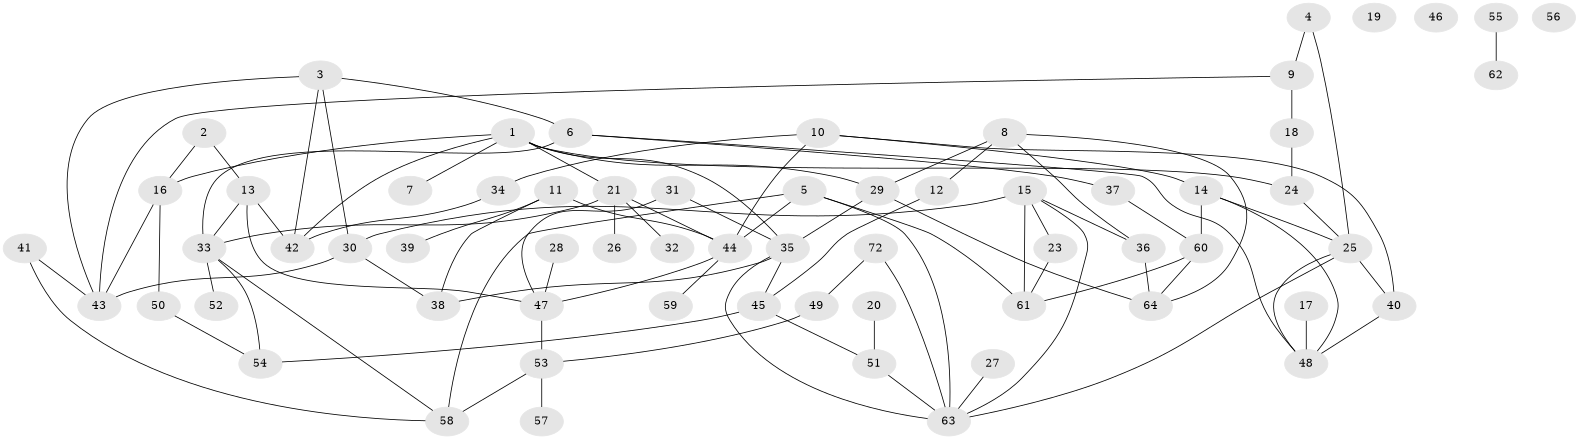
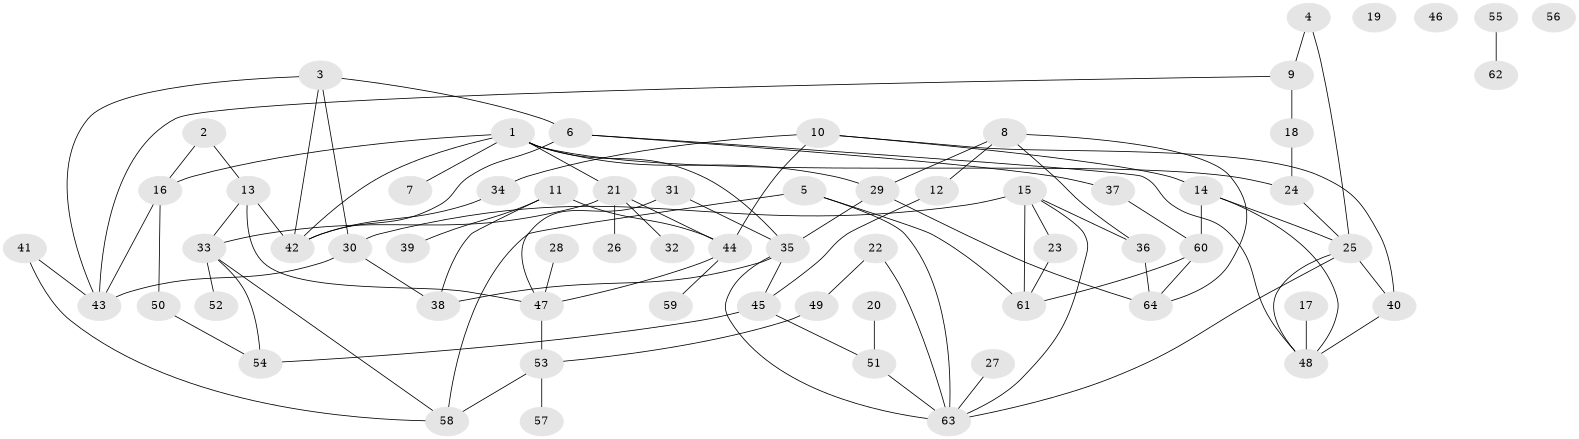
edge "6" -- "33": now "6" -- "42"
edge "5" -- "44": removed
node "72": label "72" -> "22"
